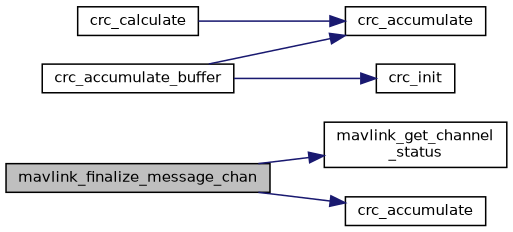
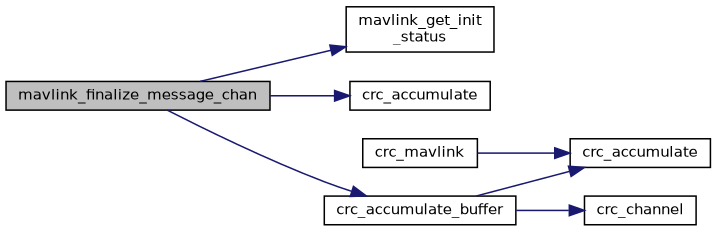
node "crc_calculate": label "crc_calculate" -> "crc_mavlink"
node "crc_init": label "crc_init" -> "crc_channel"
node "mavlink_get_channel _status": label "mavlink_get_channel _status" -> "mavlink_get_init _status"
edge "mavlink_finalize_message_chan" -> "crc_accumulate_buffer": added
